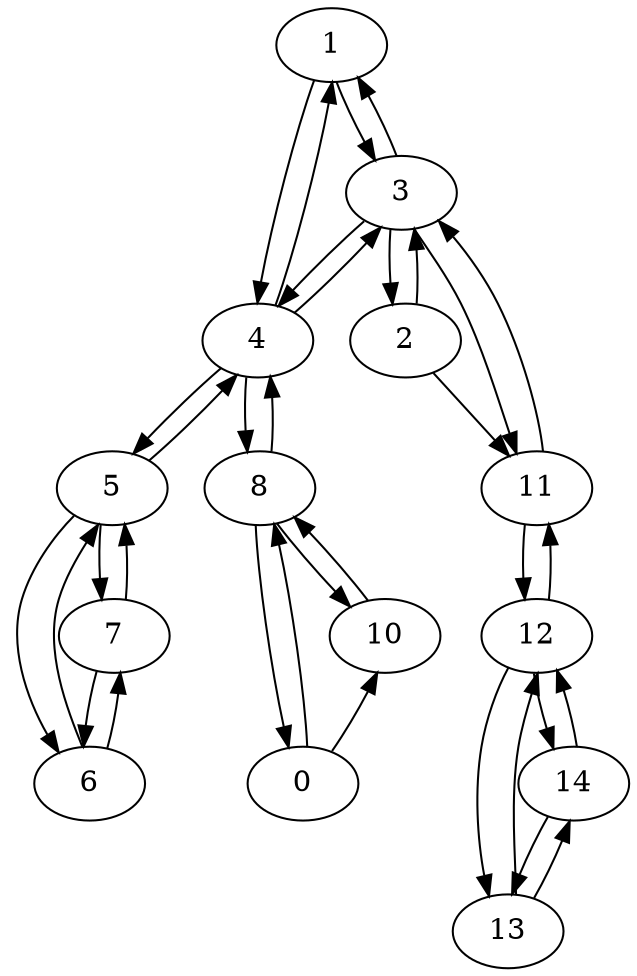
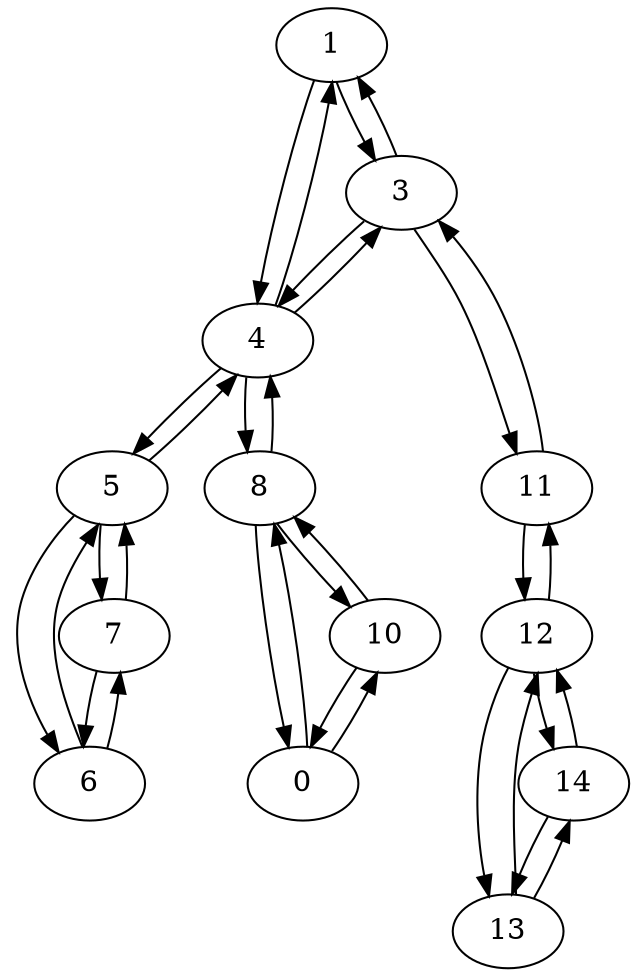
node "2": removed
edge "10" -> "0": added
